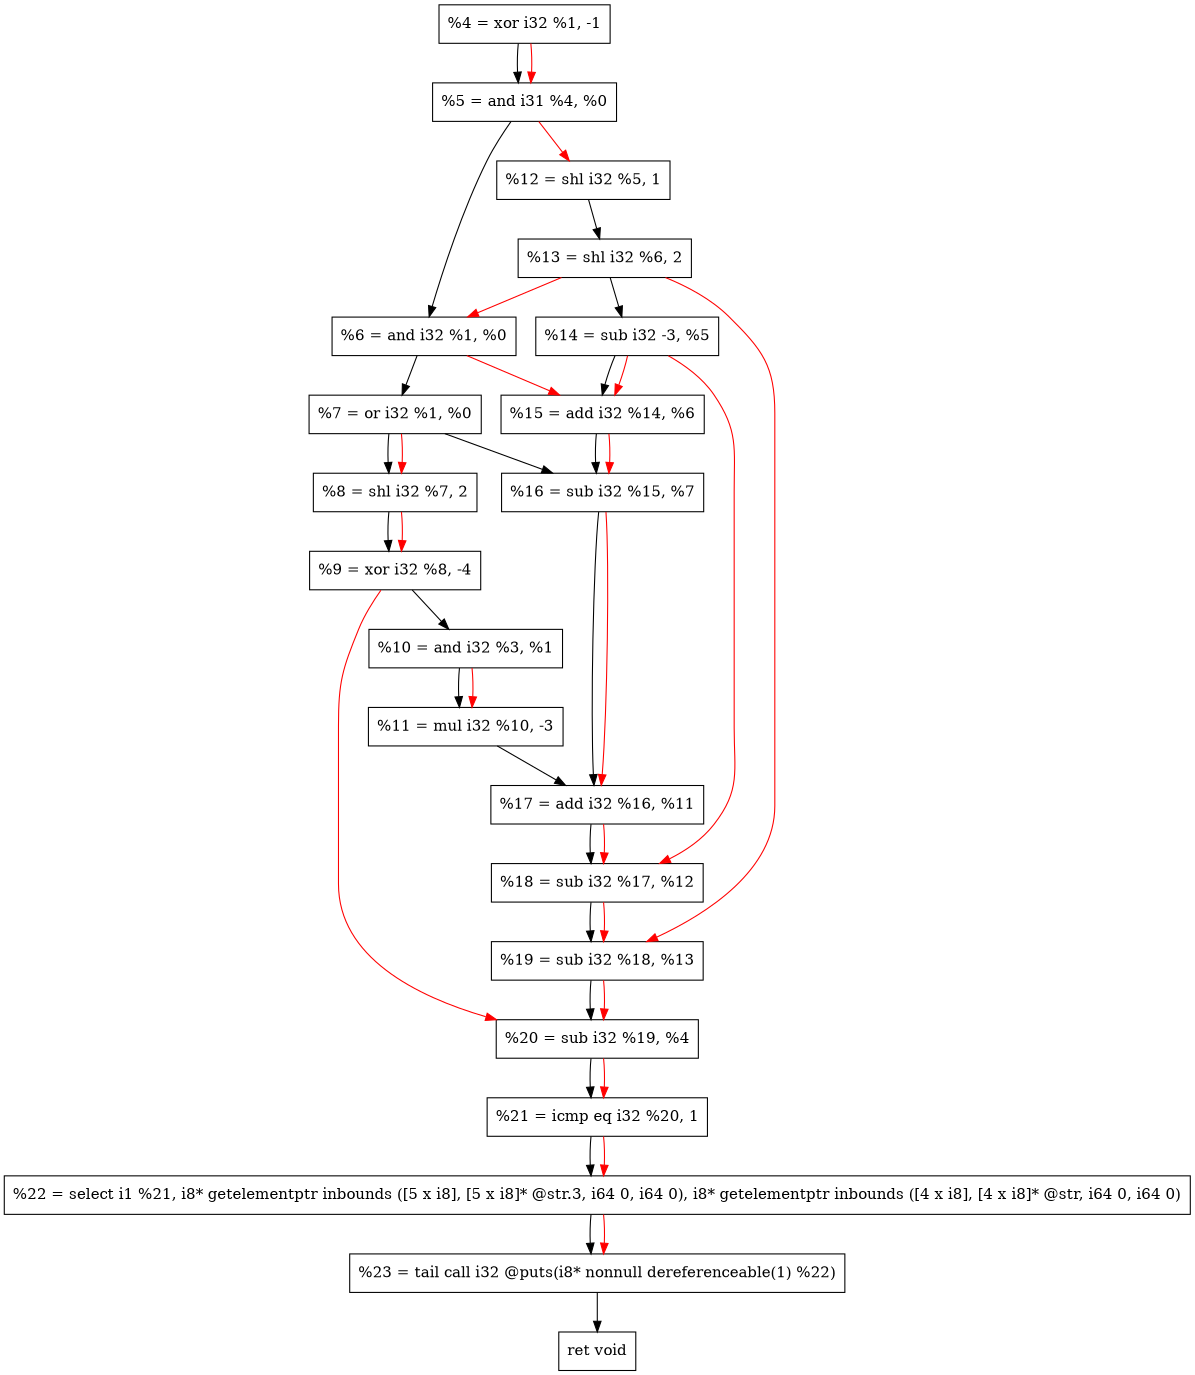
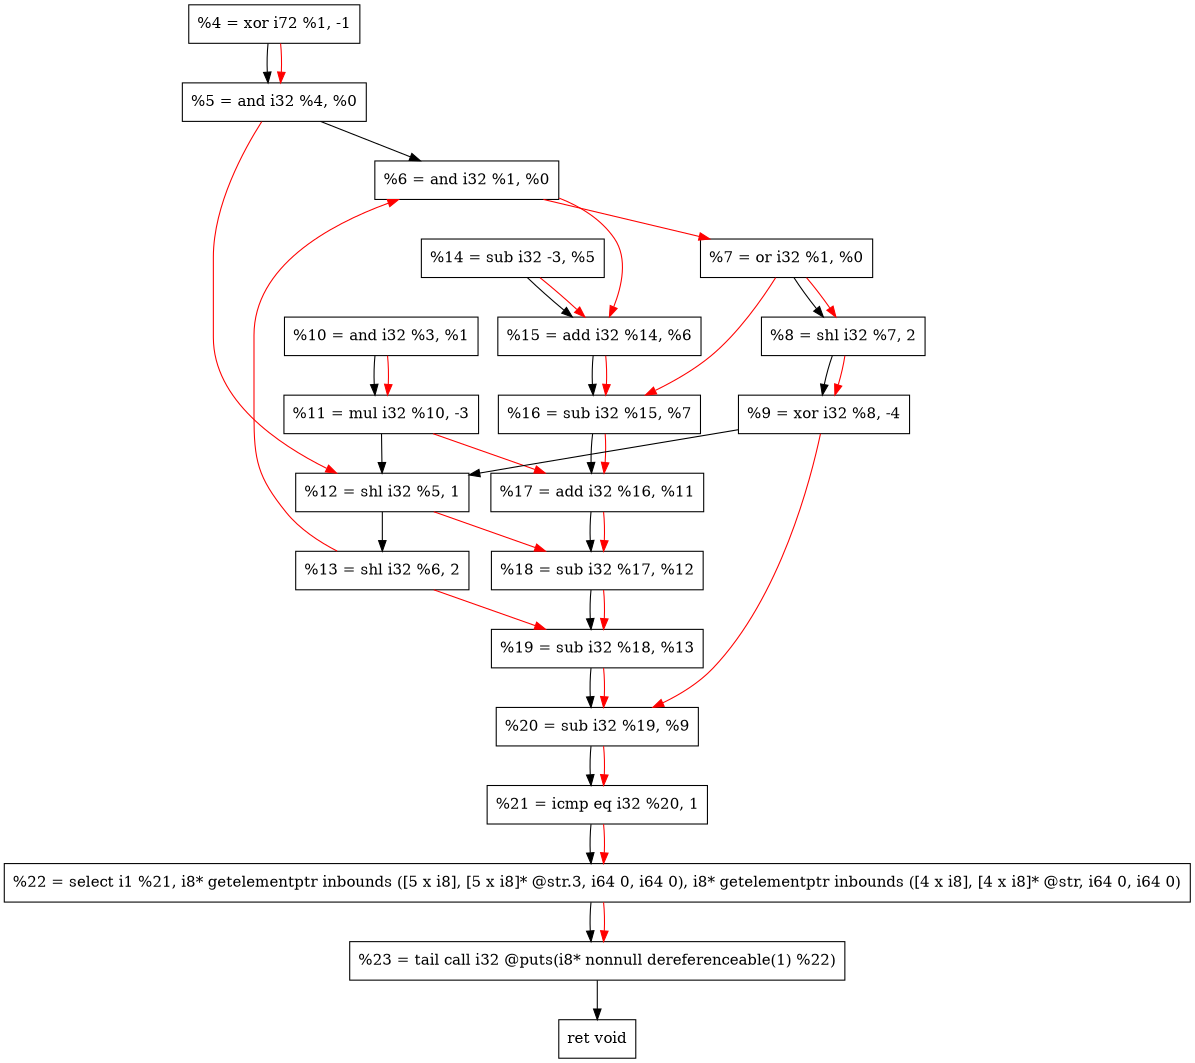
node "%4 = xor i32 %1, -1": label "%4 = xor i32 %1, -1" -> "%4 = xor i72 %1, -1"
node "%5 = and i31 %4, %0": label "%5 = and i31 %4, %0" -> "%5 = and i32 %4, %0"
edge "%13 = shl i32 %6, 2" -> "%14 = sub i32 -3, %5": removed
edge "%6 = and i32 %1, %0" -> "%7 = or i32 %1, %0": color black -> red
edge "%11 = mul i32 %10, -3" -> "%12 = shl i32 %5, 1": added
edge "%7 = or i32 %1, %0" -> "%16 = sub i32 %15, %7": color black -> red
edge "%9 = xor i32 %8, -4" -> "%10 = and i32 %3, %1": now "%9 = xor i32 %8, -4" -> "%12 = shl i32 %5, 1"
edge "%14 = sub i32 -3, %5" -> "%18 = sub i32 %17, %12": now "%12 = shl i32 %5, 1" -> "%18 = sub i32 %17, %12"
edge "%11 = mul i32 %10, -3" -> "%17 = add i32 %16, %11": color black -> red
node "%20 = sub i32 %19, %4": label "%20 = sub i32 %19, %4" -> "%20 = sub i32 %19, %9"
